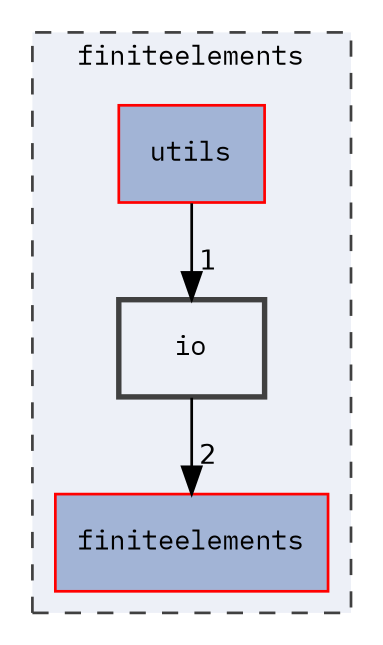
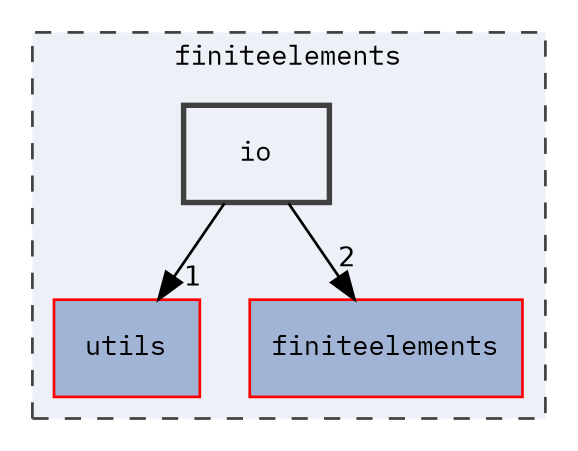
edge "utils" -> "io": reversed
